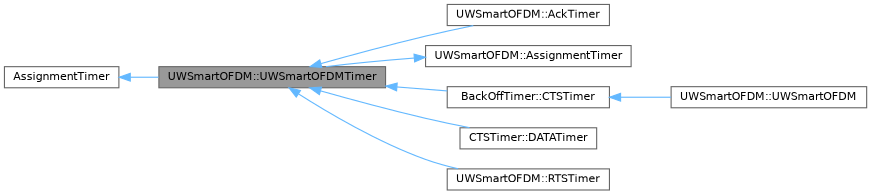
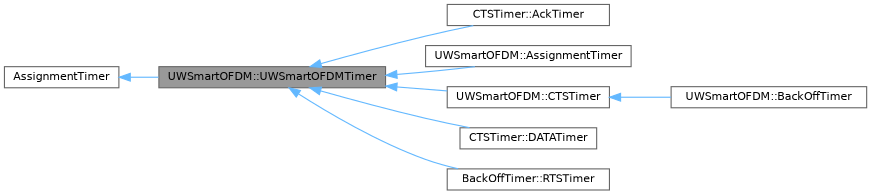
node "UWSmartOFDM::AckTimer": label "UWSmartOFDM::AckTimer" -> "CTSTimer::AckTimer"
edge "UWSmartOFDM::UWSmartOFDMTimer" -> "UWSmartOFDM::AssignmentTimer": reversed
node "BackOffTimer::CTSTimer": label "BackOffTimer::CTSTimer" -> "UWSmartOFDM::CTSTimer"
node "UWSmartOFDM::UWSmartOFDM": label "UWSmartOFDM::UWSmartOFDM" -> "UWSmartOFDM::BackOffTimer"
node "UWSmartOFDM::RTSTimer": label "UWSmartOFDM::RTSTimer" -> "BackOffTimer::RTSTimer"
